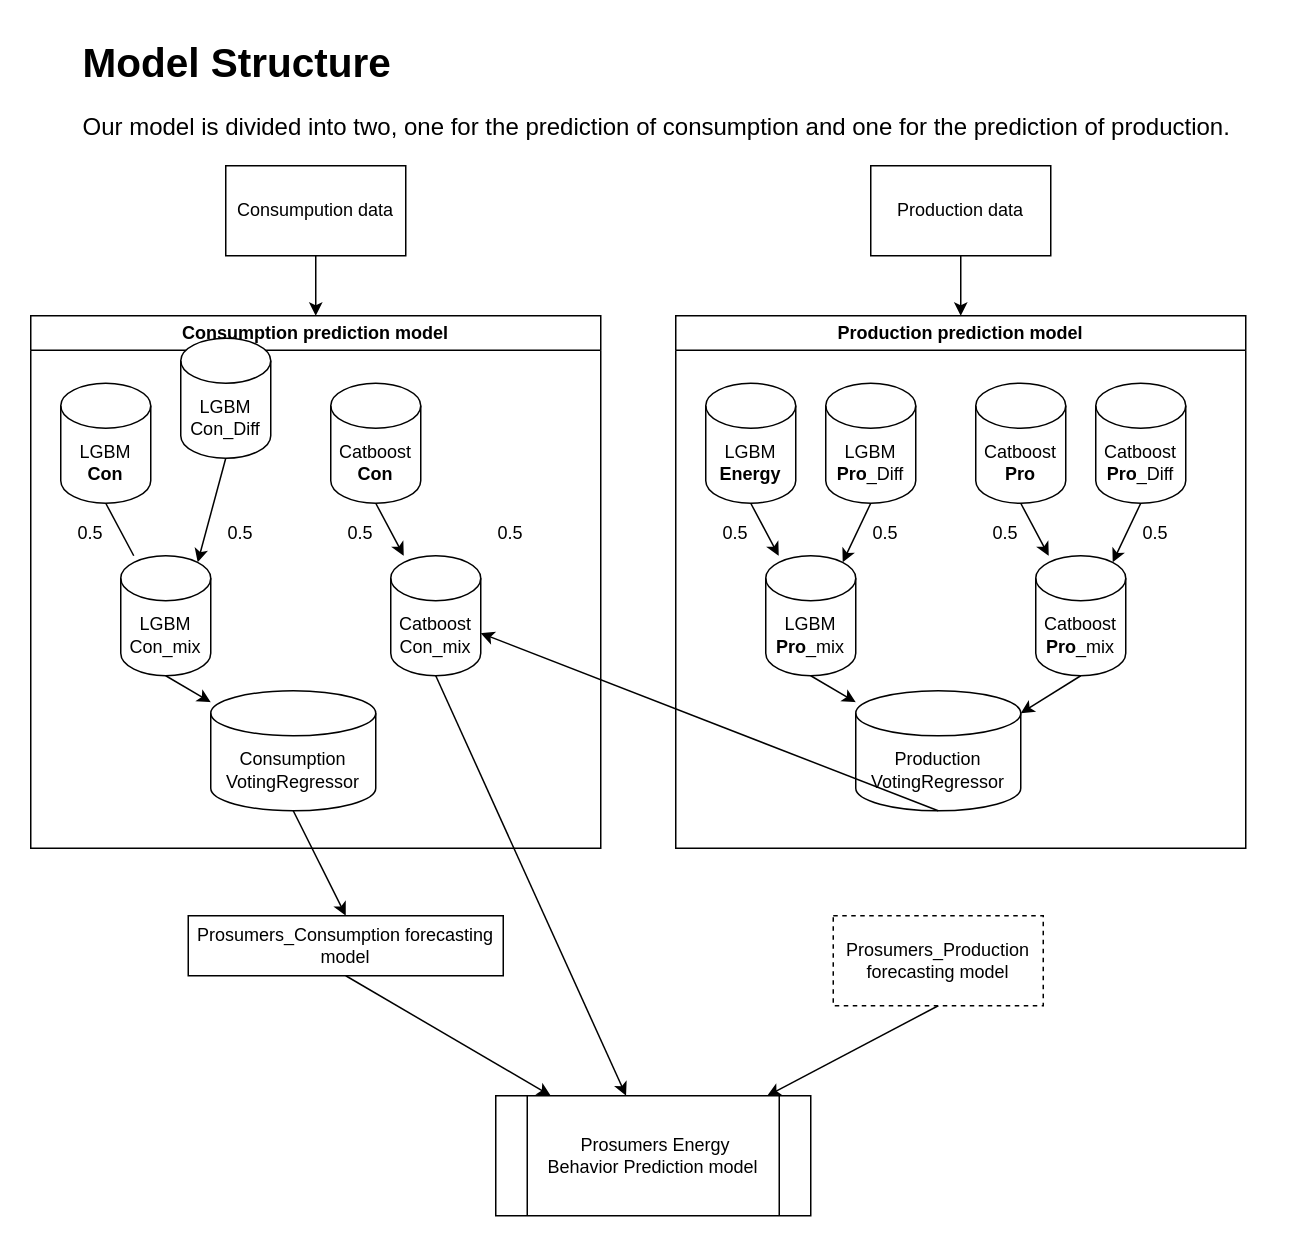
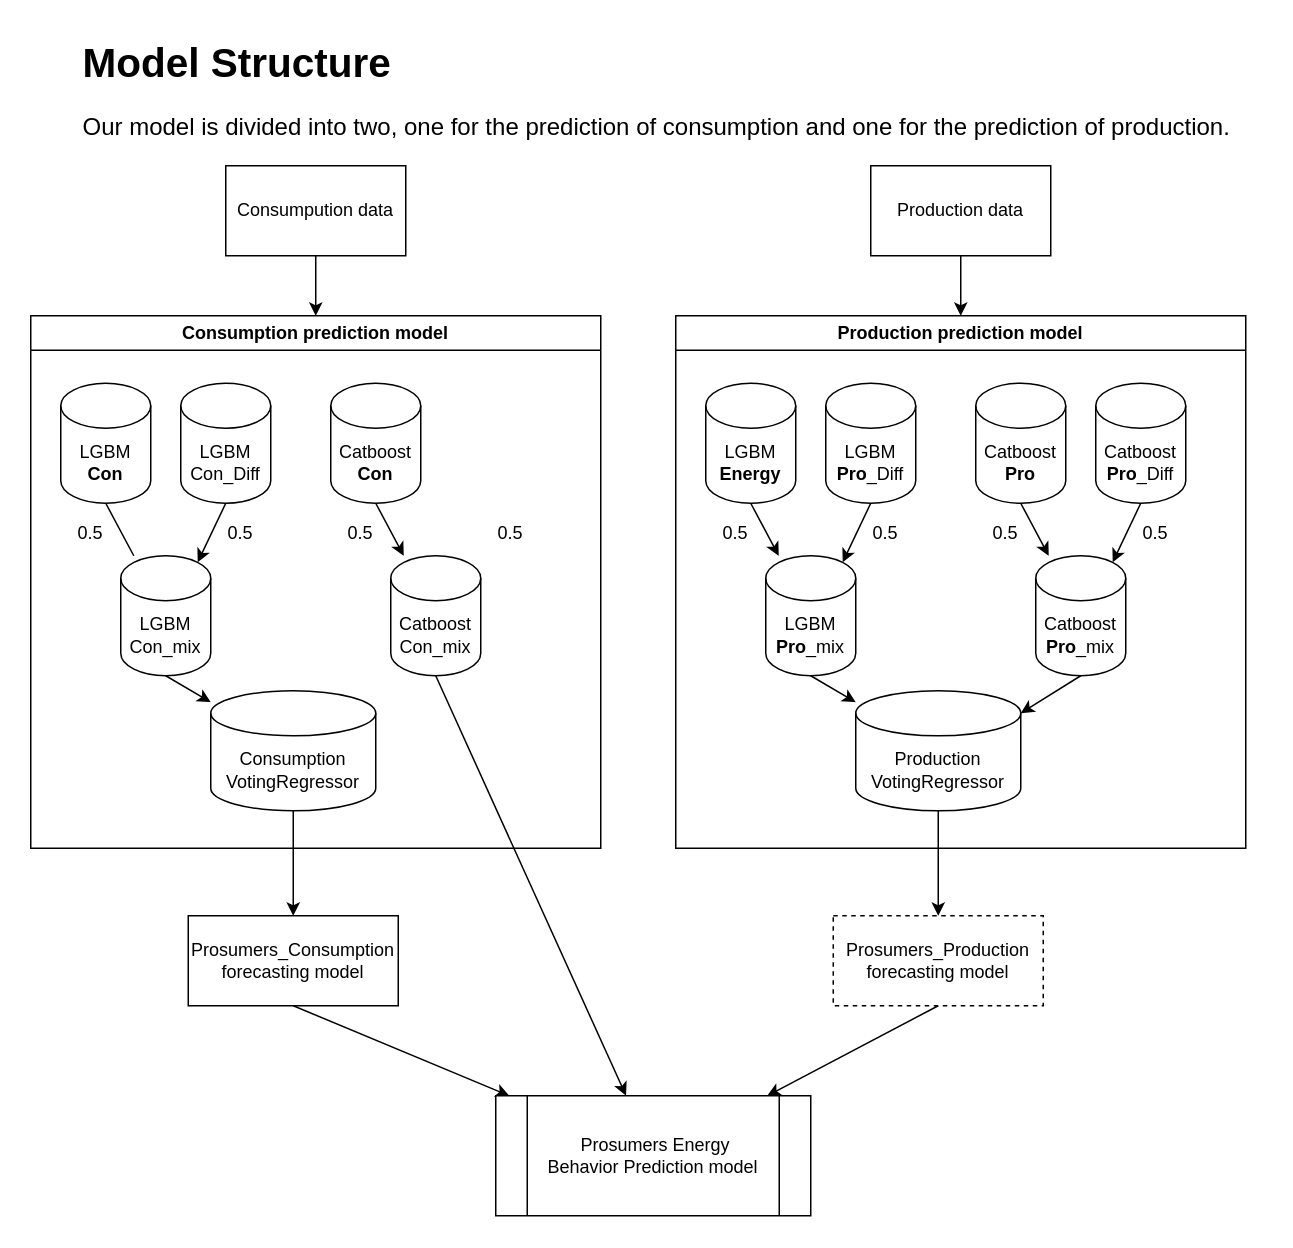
node "LGBM Con_Diff": moved (226, 398) -> (226, 443)
edge "Production VotingRegressor" -> "Catboost Con_mix": now "Production VotingRegressor" -> "Prosumers_Production forecasting model"
node "Prosumers_Consumption forecasting model": size 315x60 -> 210x90
